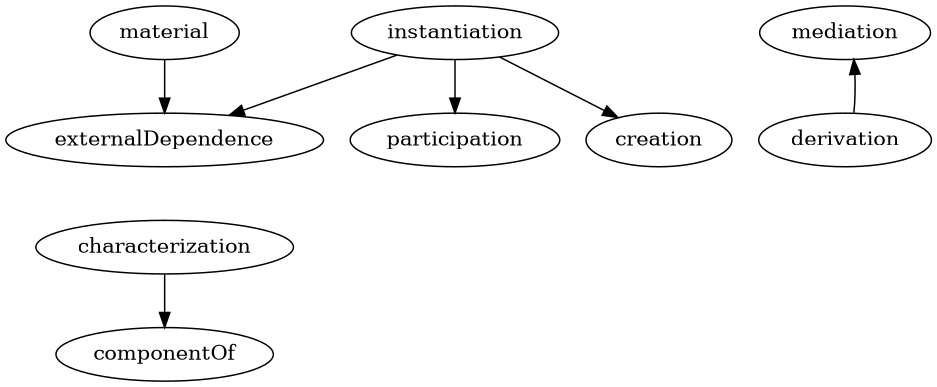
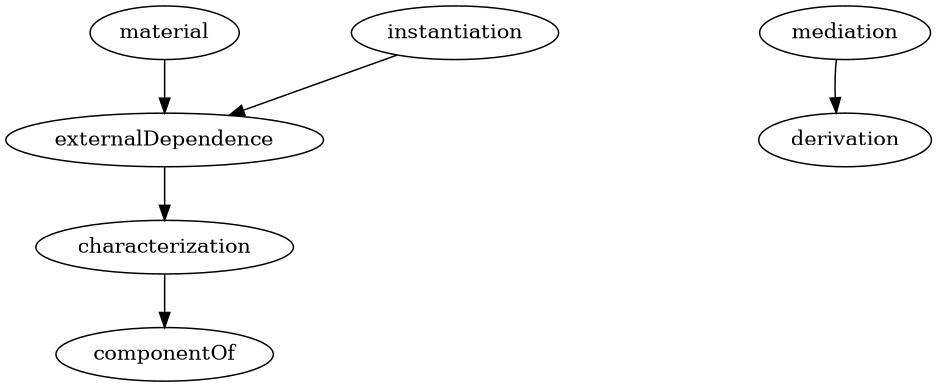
edge "derivation" -> "mediation": reversed
node "participation": removed
node "creation": removed
edge "externalDependence" -> "characterization": added
